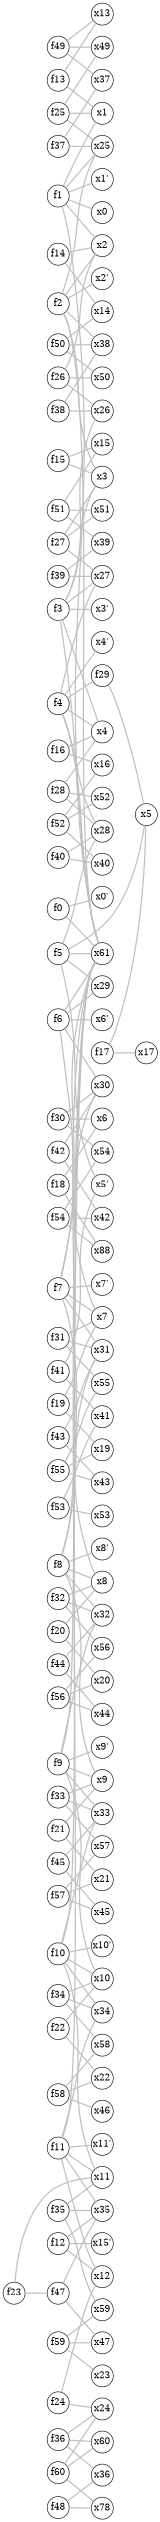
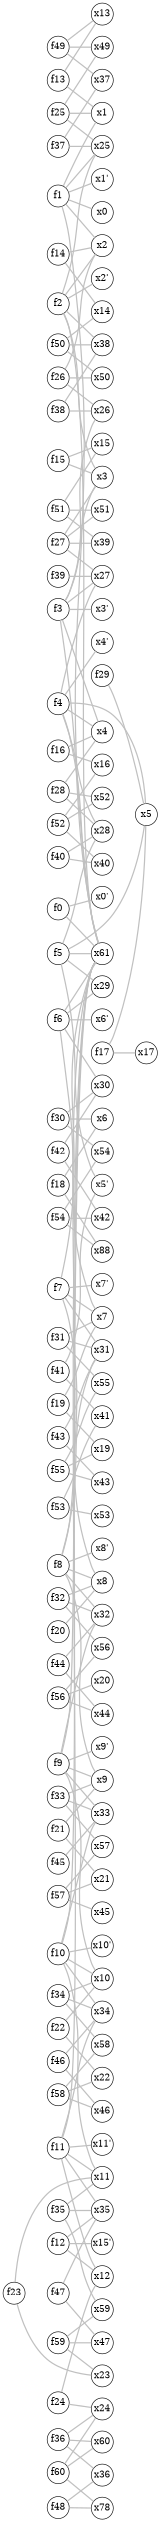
edge "x39" -- "f39": now "x39" -- "f27"
edge "f29" -- "f4": now "x5" -- "f4"
edge "x30" -- "f7": removed
edge "f20" -- "x20": removed
edge "f45" -- "x45": removed
node "f46": added
edge "f23" -- "f47": now "f23" -- "x23"
